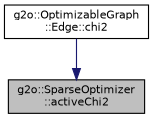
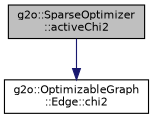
edge "g2o::OptimizableGraph ::Edge::chi2" -> "g2o::SparseOptimizer ::activeChi2": reversed
